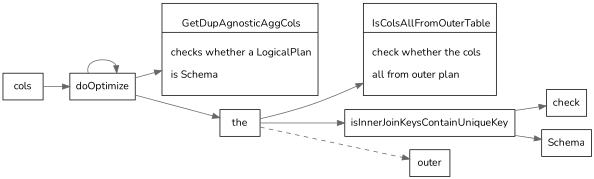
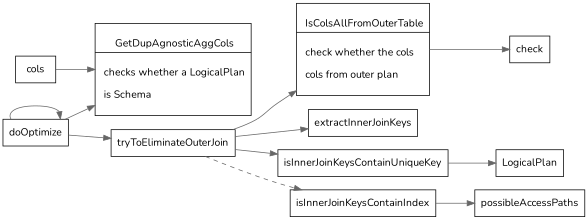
node "IsColsAllFromOuterTable": text "all from outer plan" -> "cols from outer plan"
edge "cols" -> "doOptimize": now "cols" -> "GetDupAgnosticAggCols"
edge "isInnerJoinKeysContainUniqueKey" -> "check": now "IsColsAllFromOuterTable" -> "check"
node "the": label "the" -> "tryToEliminateOuterJoin"
node "extractInnerJoinKeys": added
node "Schema": label "Schema" -> "LogicalPlan"
node "outer": label "outer" -> "isInnerJoinKeysContainIndex"
node "possibleAccessPaths": added
